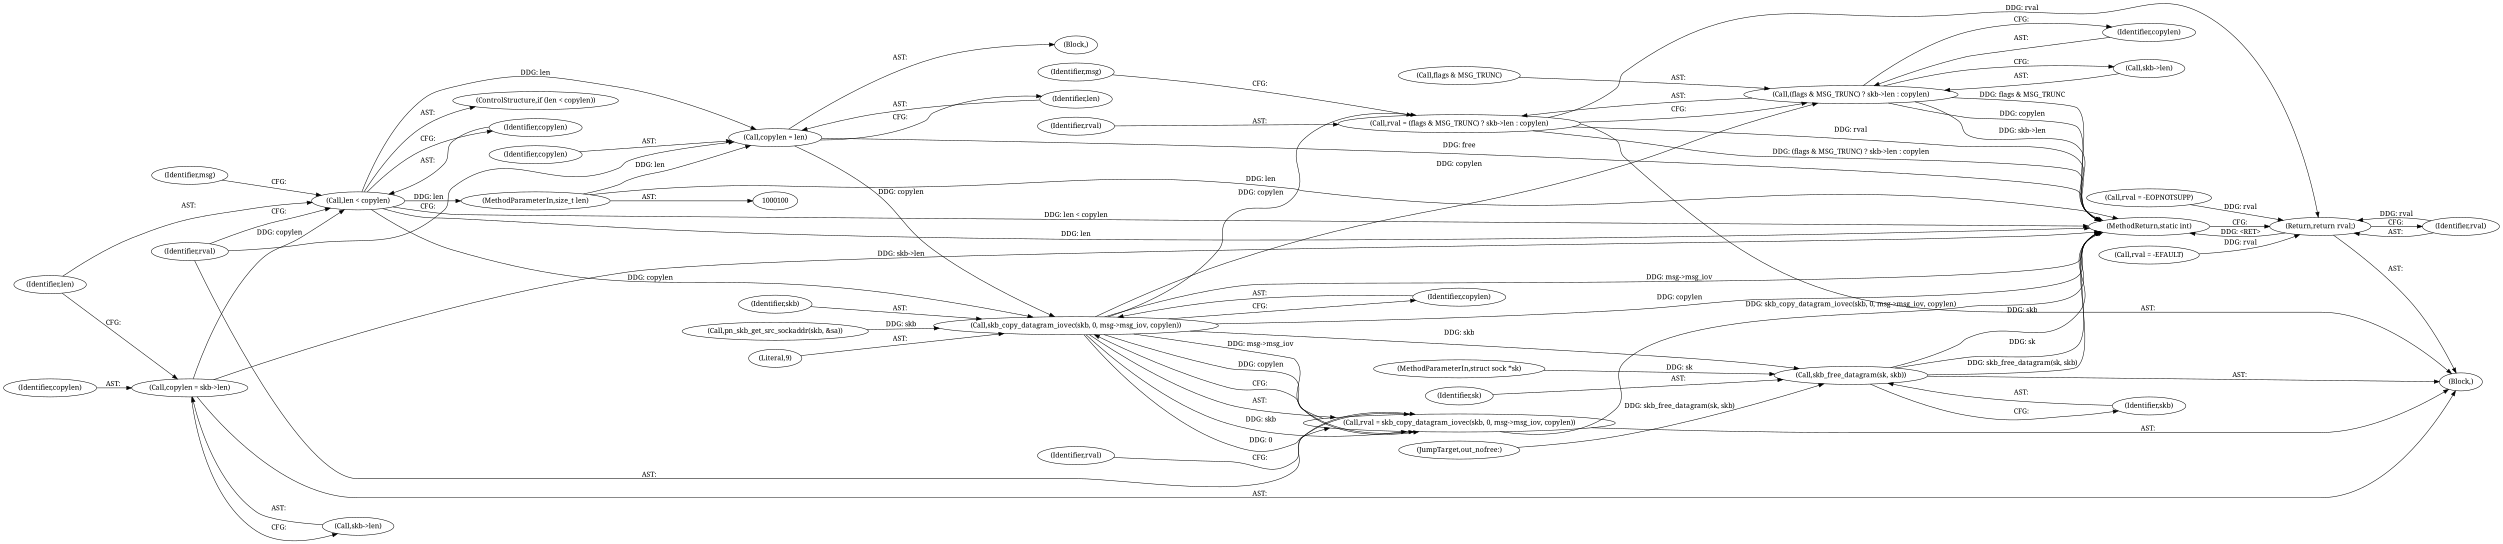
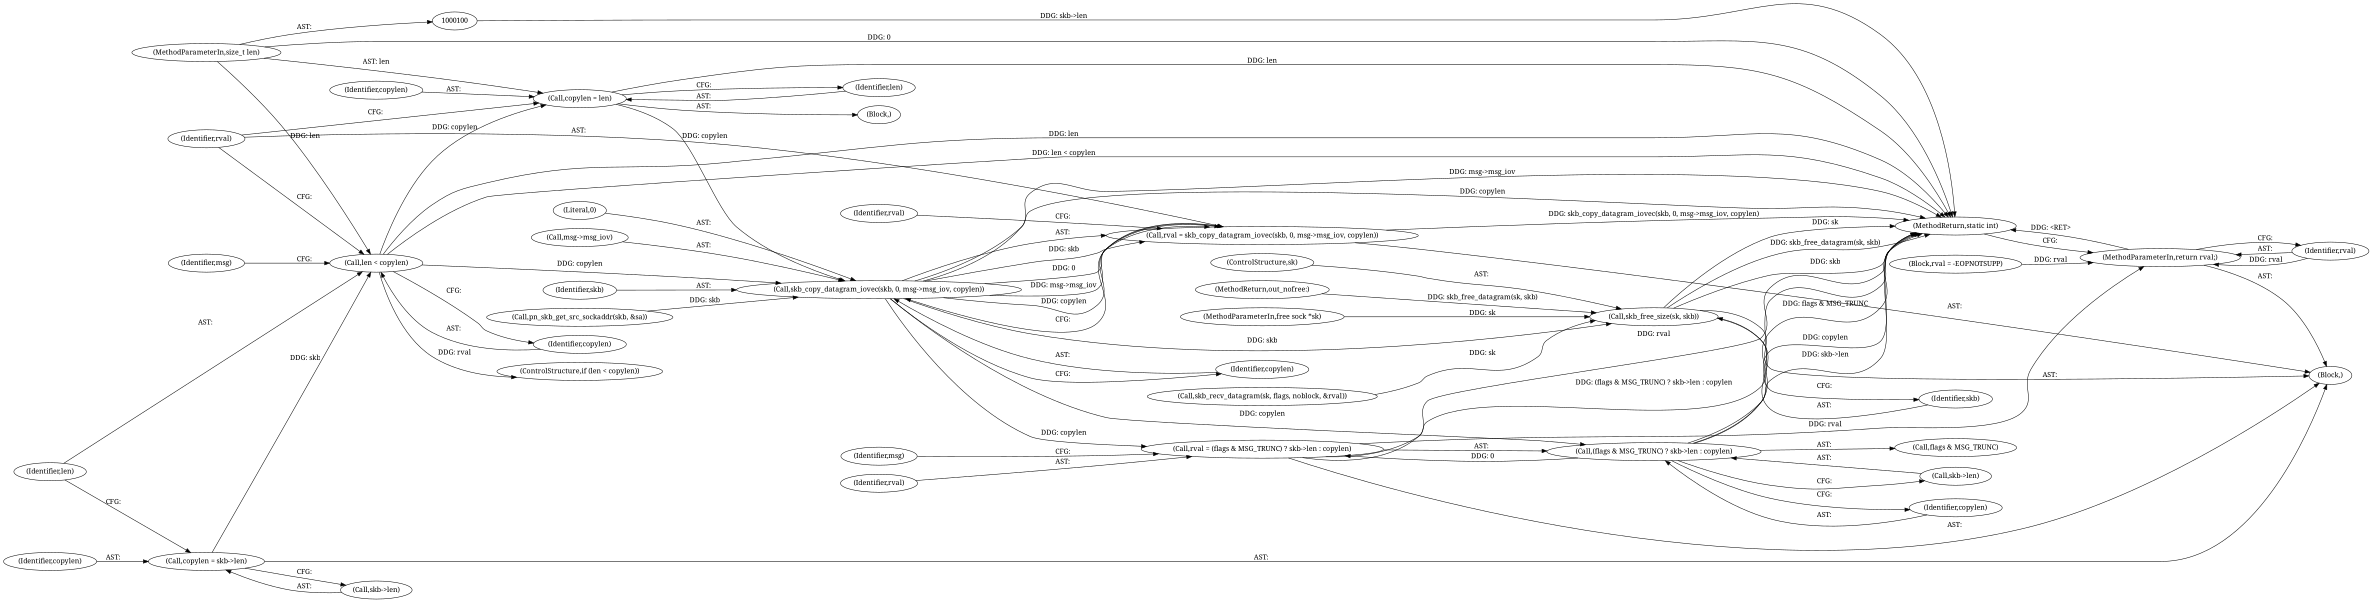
edge "(Call,len < copylen)" -> "(Call,copylen = len)": label "DDG: len" -> "DDG: copylen"
edge "(Call,flags & MSG_TRUNC)" -> "(Call,(flags & MSG_TRUNC) ? skb->len : copylen)": reversed
edge "(Call,(flags & MSG_TRUNC) ? skb->len : copylen)" -> "(Call,rval = (flags & MSG_TRUNC) ? skb->len : copylen)": label "AST: " -> "DDG: 0"
edge "(Call,rval = (flags & MSG_TRUNC) ? skb->len : copylen)" -> "(Call,(flags & MSG_TRUNC) ? skb->len : copylen)": label "CFG: " -> "AST: "
edge "(Call,len < copylen)" -> "(ControlStructure,if (len < copylen))": label "AST: " -> "DDG: rval"
edge "(Call,copylen = len)" -> "(MethodReturn,static int)": label "DDG: free" -> "DDG: len"
edge "(MethodParameterIn,size_t len)" -> "(Call,copylen = len)": label "DDG: len" -> "AST: len"
edge "(MethodParameterIn,size_t len)" -> "(MethodReturn,static int)": label "DDG: len" -> "DDG: 0"
node "(Call,rval = -EOPNOTSUPP)": label "(Call,rval = -EOPNOTSUPP)" -> "(Block,rval = -EOPNOTSUPP)"
edge "(Call,len < copylen)" -> "(MethodParameterIn,size_t len)": reversed
node "(Return,return rval;)": label "(Return,return rval;)" -> "(MethodParameterIn,return rval;)"
edge "(Call,copylen = skb->len)" -> "(Call,len < copylen)": label "DDG: copylen" -> "DDG: skb"
node "(Call,msg->msg_iov)": added
edge "(Call,copylen = skb->len)" -> "(MethodReturn,static int)": now "1000100" -> "(MethodReturn,static int)"
node "(Call,rval = -EFAULT)": removed
node "(Literal,9)": label "(Literal,9)" -> "(Literal,0)"
node "(MethodParameterIn,struct sock *sk)": label "(MethodParameterIn,struct sock *sk)" -> "(MethodParameterIn,free sock *sk)"
node "(Call,skb_free_datagram(sk, skb))": label "(Call,skb_free_datagram(sk, skb))" -> "(Call,skb_free_size(sk, skb))"
node "(Call,skb_recv_datagram(sk, flags, noblock, &rval))": added
node "(Identifier,sk)": label "(Identifier,sk)" -> "(ControlStructure,sk)"
node "(JumpTarget,out_nofree:)": label "(JumpTarget,out_nofree:)" -> "(MethodReturn,out_nofree:)"
